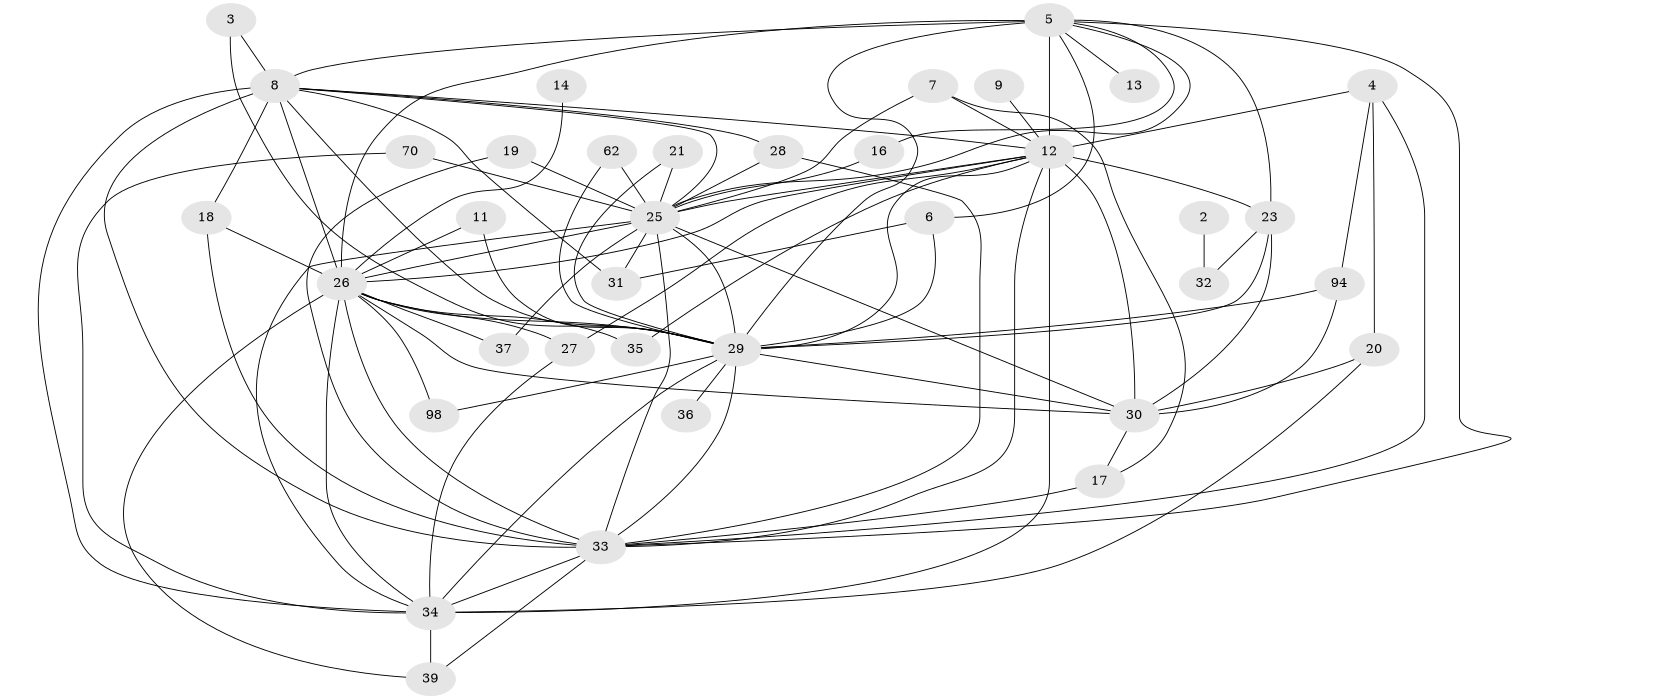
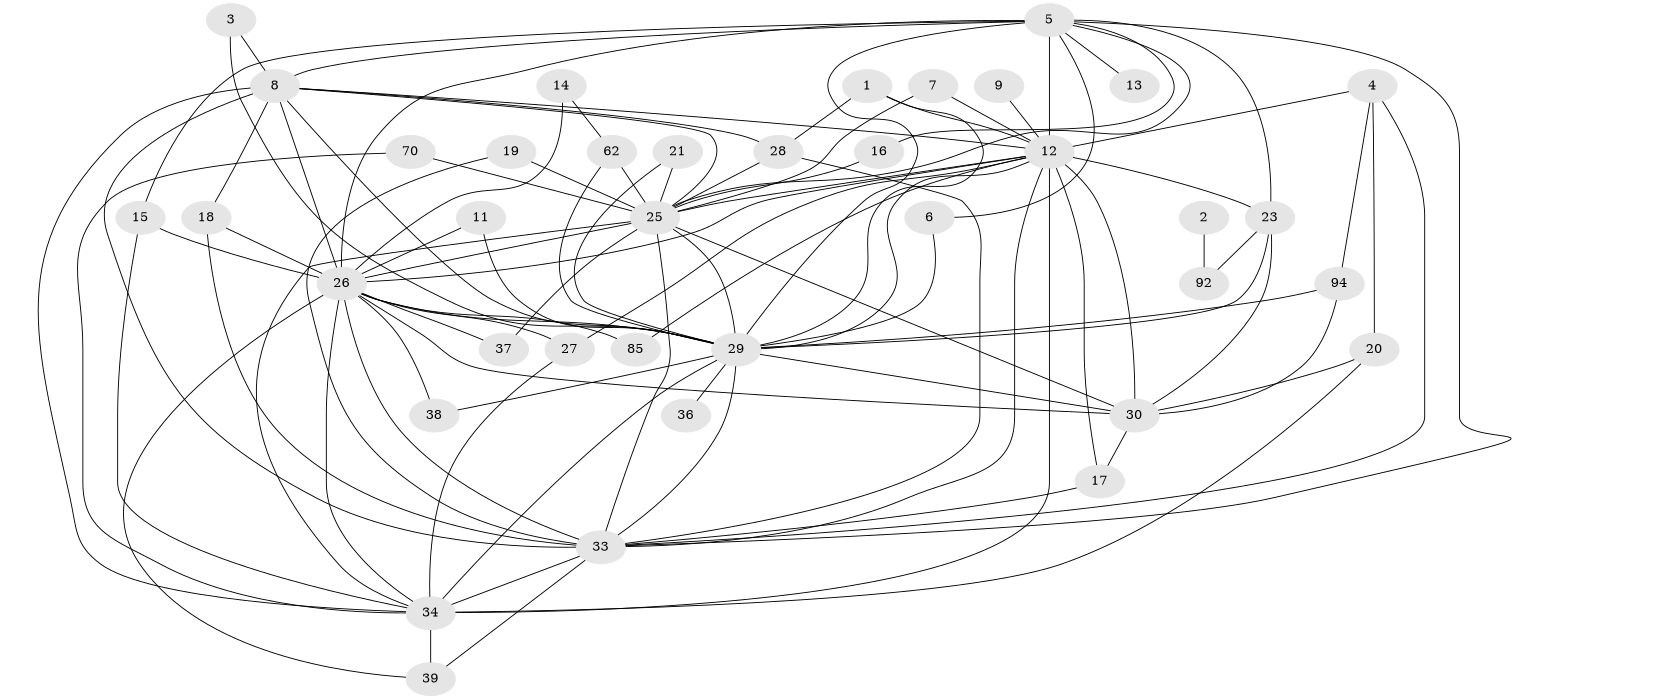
node "1": added
edge "14" -- "62": added
node "15": added
edge "7" -- "17": now "12" -- "17"
node "31": removed
node "32": label "32" -> "92"
node "35": label "35" -> "85"
node "98": label "98" -> "38"
